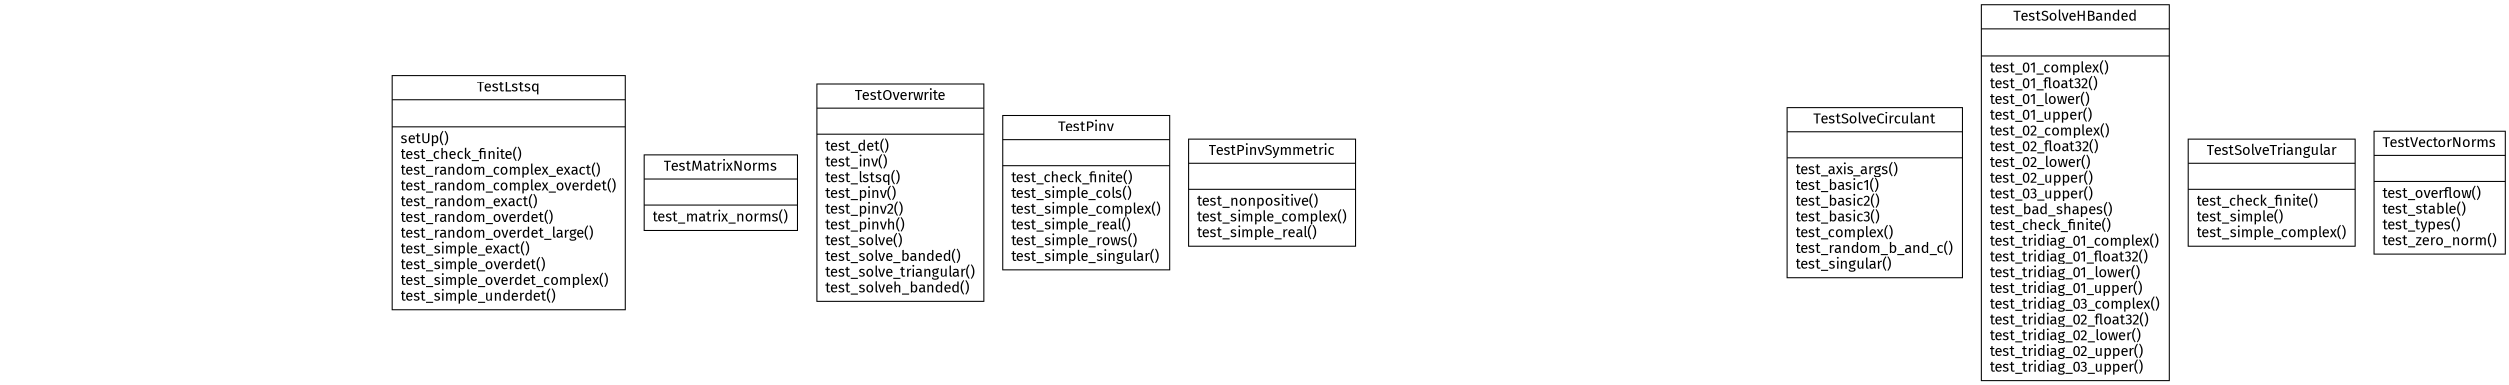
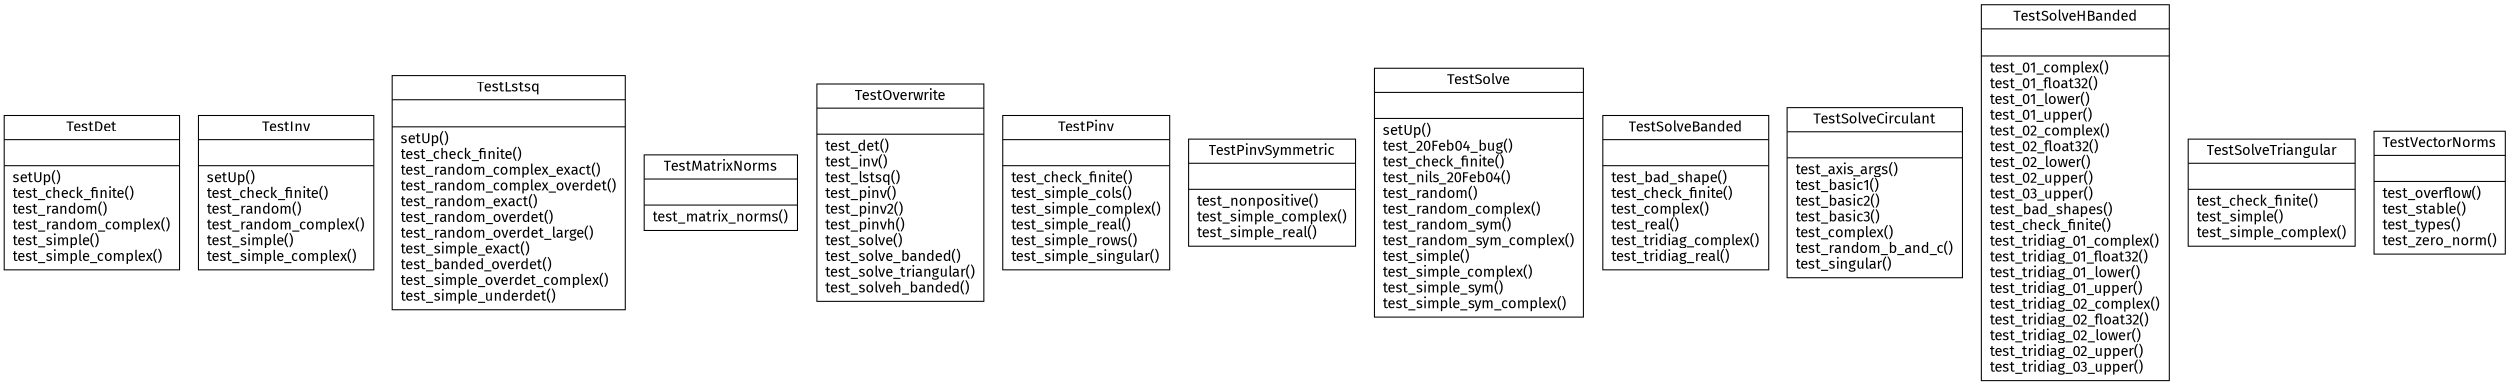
node "TestDet": added
node "TestInv": added
node "TestSolve": added
node "TestSolveBanded": added
node "TestLstsq": text "test_simple_overdet()" -> "test_banded_overdet()"
node "TestSolveHBanded": text "test_tridiag_03_complex()" -> "test_tridiag_02_complex()"
